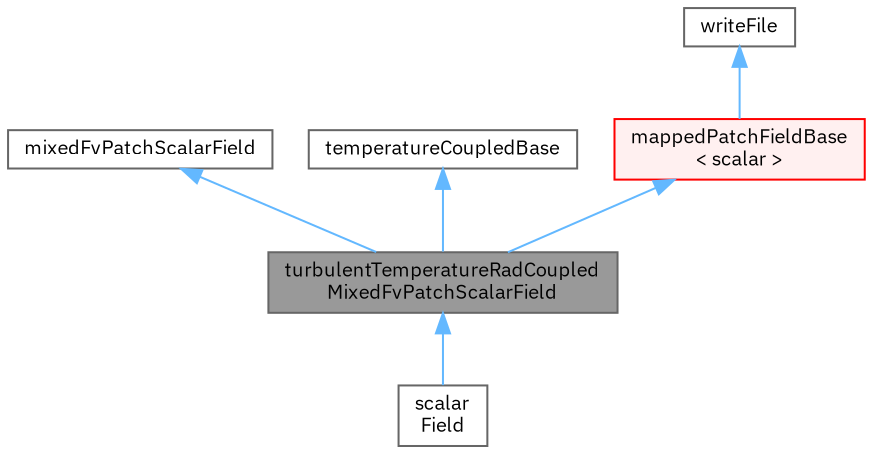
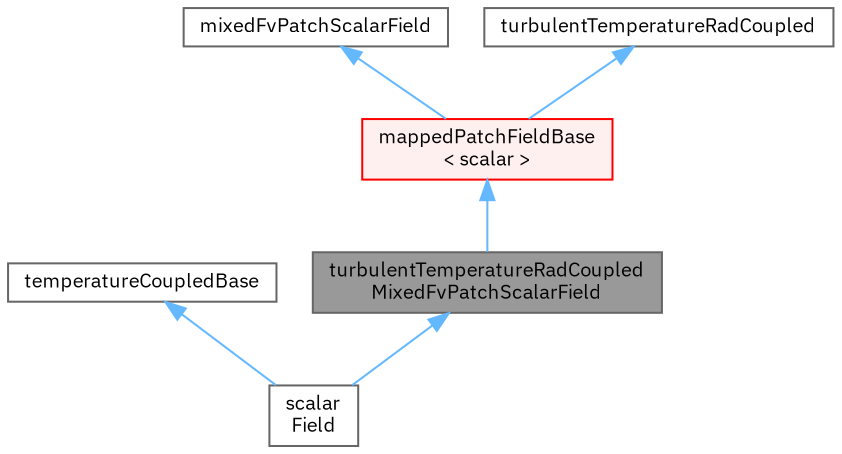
node "writeFile": label "writeFile" -> "turbulentTemperatureRadCoupled"
edge "turbulentTemperatureRadCoupled MixedFvPatchScalarField" -> "mixedFvPatchScalarField": now "mappedPatchFieldBase < scalar >" -> "mixedFvPatchScalarField"
edge "turbulentTemperatureRadCoupled MixedFvPatchScalarField" -> "temperatureCoupledBase": now "scalar Field" -> "temperatureCoupledBase"
